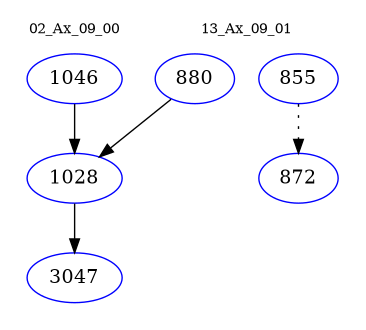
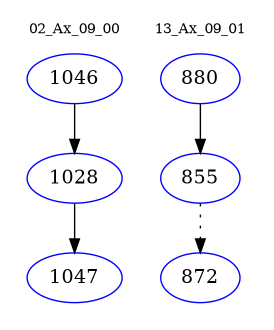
edge "880" -> "1028": now "880" -> "855"
node "3047": label "3047" -> "1047"
